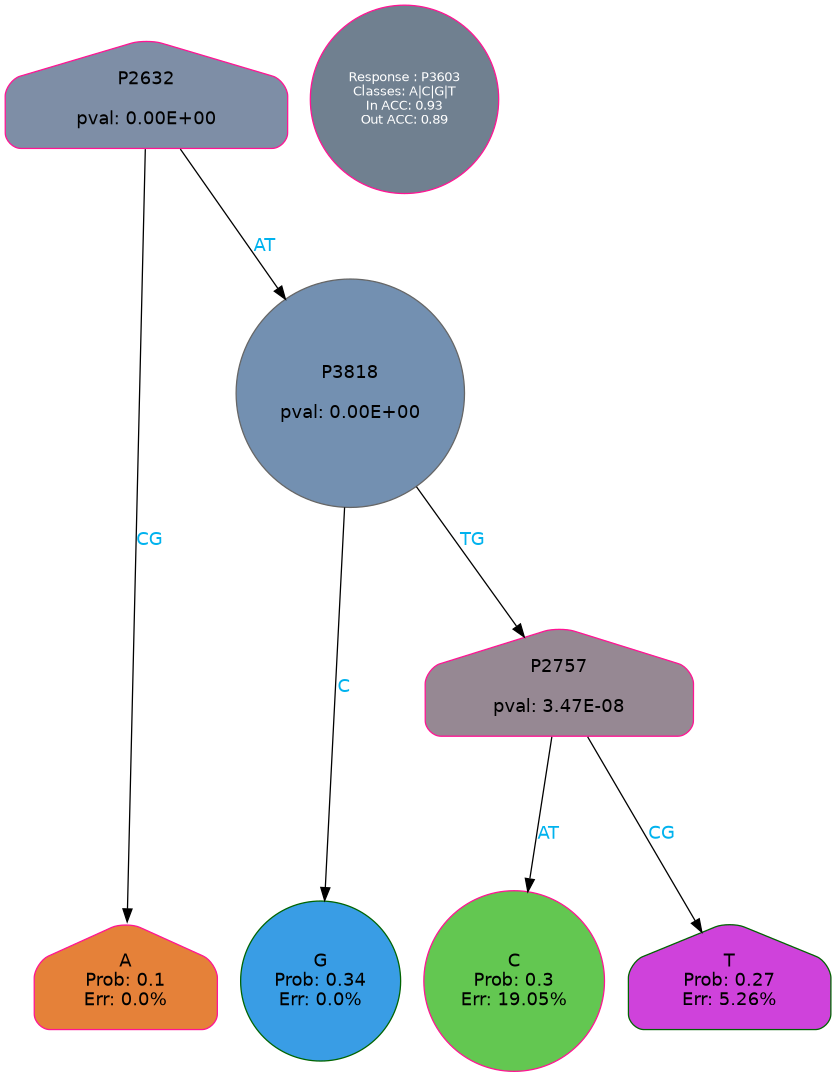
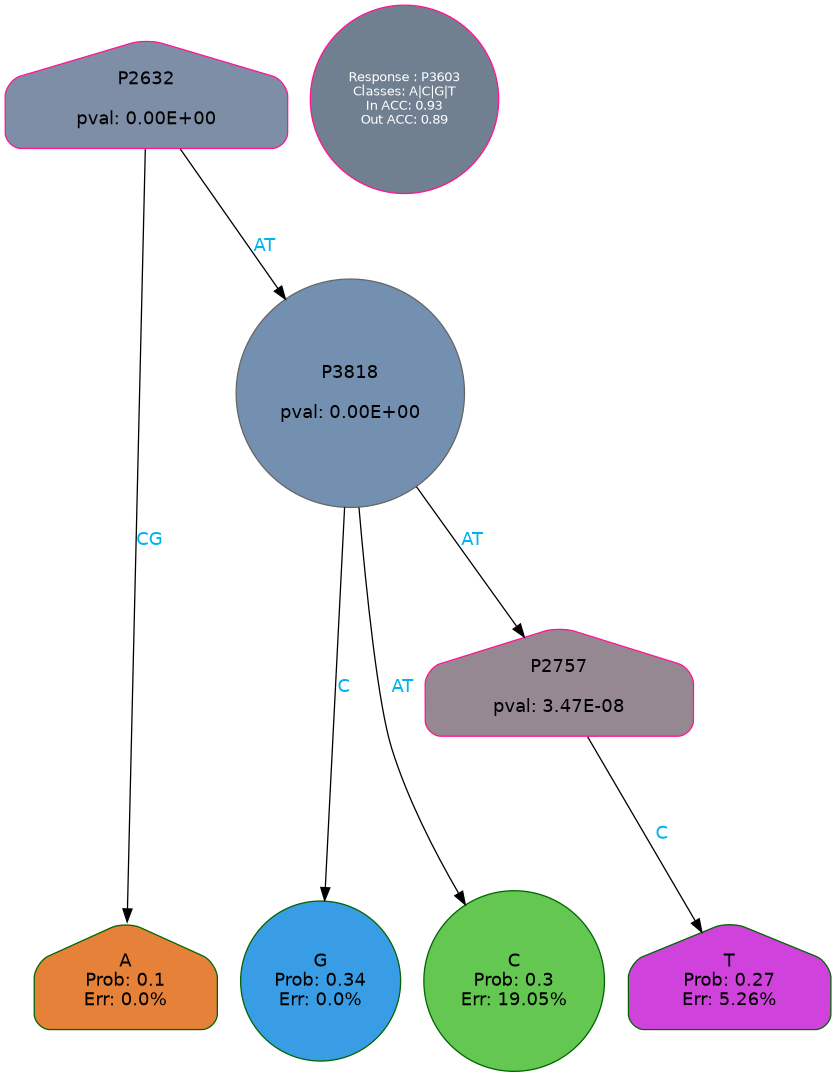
edge "P3818 pval: 0.00E+00" -> "P2757 pval: 3.47E-08": label "TG" -> "AT"
edge "P2757 pval: 3.47E-08" -> "C Prob: 0.3 Err: 19.05%": now "P3818 pval: 0.00E+00" -> "C Prob: 0.3 Err: 19.05%"
edge "P2757 pval: 3.47E-08" -> "T Prob: 0.27 Err: 5.26%": label "CG" -> "C"
node "A Prob: 0.1 Err: 0.0%": color deeppink -> darkgreen
node "C Prob: 0.3 Err: 19.05%": color deeppink -> darkgreen
